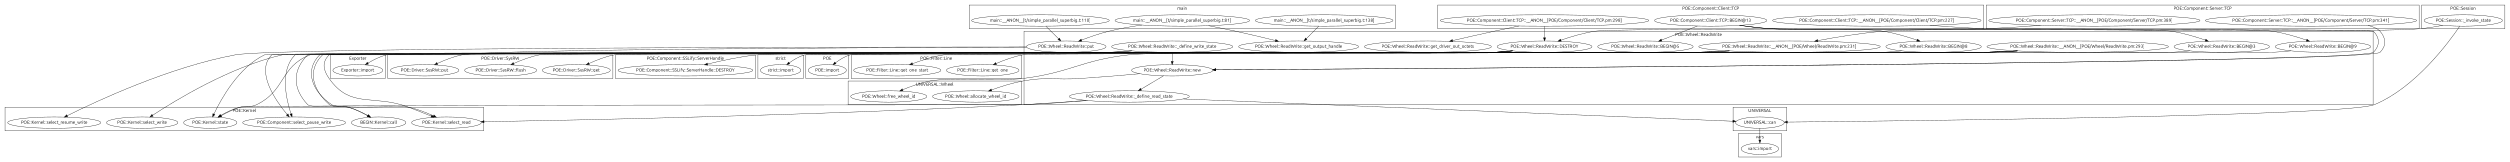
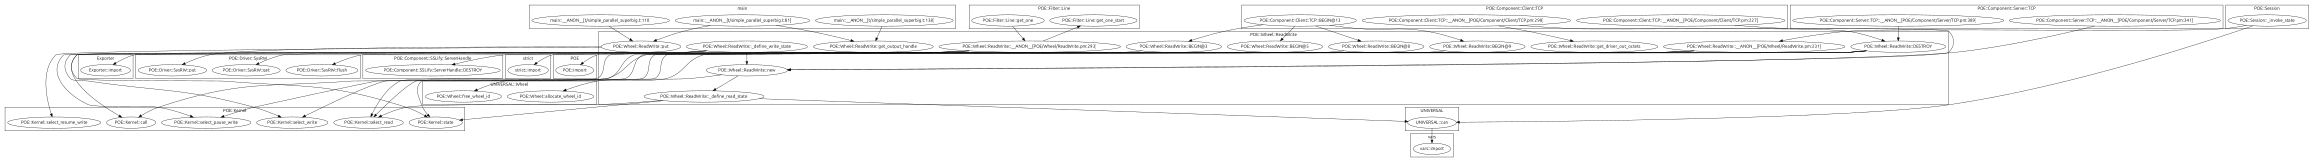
edge "POE::Wheel::ReadWrite::__ANON__[POE/Wheel/ReadWrite.pm:293]" -> "POE::Filter::Line::get_one": reversed
edge "POE::Wheel::ReadWrite::_define_write_state" -> "POE::Kernel::select_write": added
node "POE::Component::select_pause_write": label "POE::Component::select_pause_write" -> "POE::Kernel::select_pause_write"
node "BEGIN::Kernel::call": label "BEGIN::Kernel::call" -> "POE::Kernel::call"
